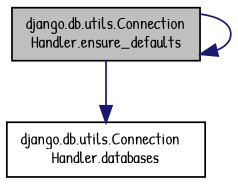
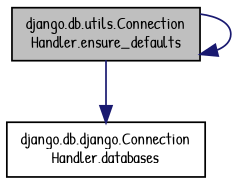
node "django.db.utils.Connection Handler.databases": label "django.db.utils.Connection Handler.databases" -> "django.db.django.Connection Handler.databases"
